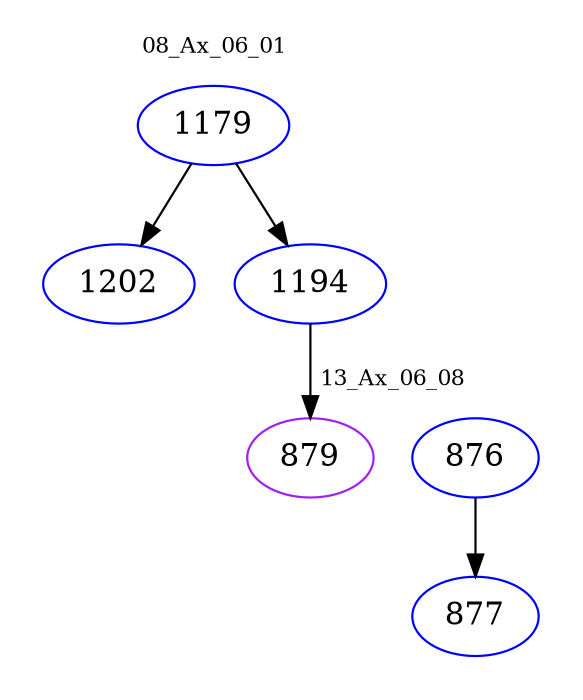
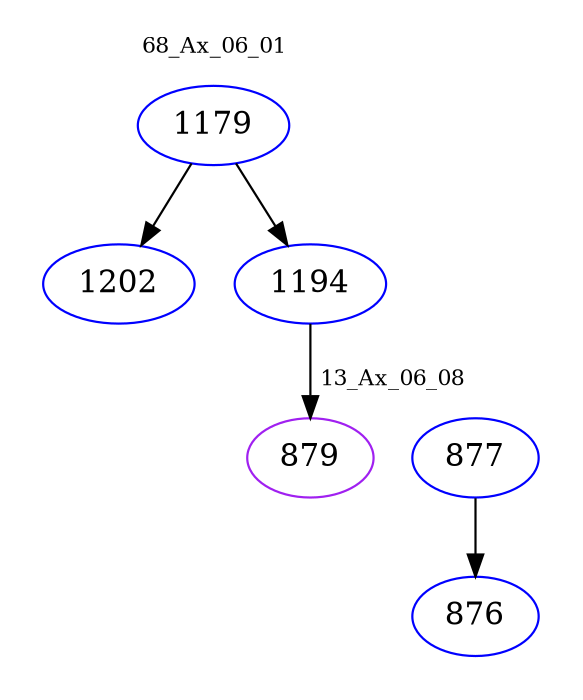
cluster "08_Ax_06_01": label "08_Ax_06_01" -> "68_Ax_06_01"
edge "876" -> "877": reversed
